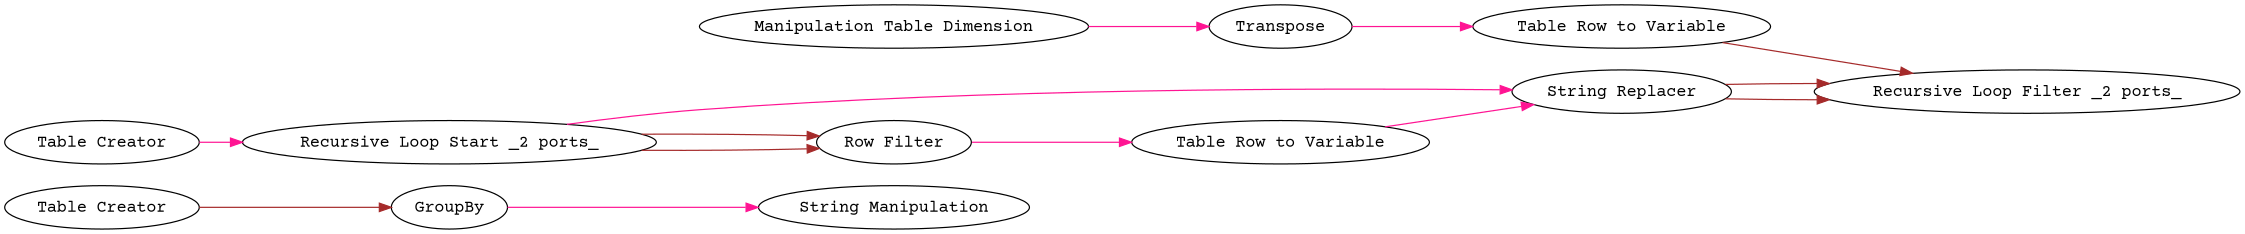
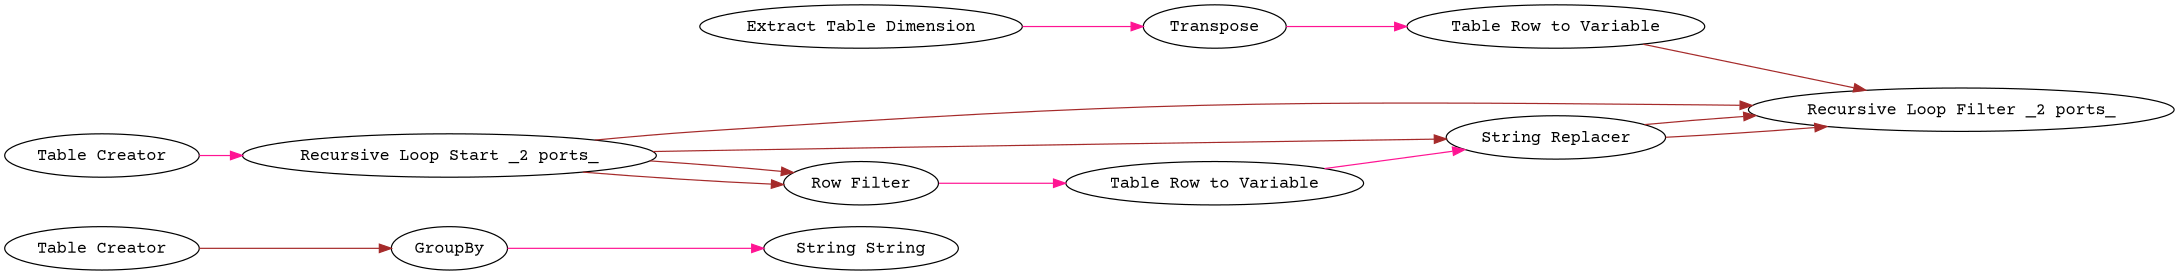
node "Manipulation Table Dimension": label "Manipulation Table Dimension" -> "Extract Table Dimension"
edge "Recursive Loop Start _2 ports_" -> "String Replacer": color deeppink -> brown
edge "Recursive Loop Start _2 ports_" -> "Recursive Loop Filter _2 ports_": added
node "String Manipulation": label "String Manipulation" -> "String String"
